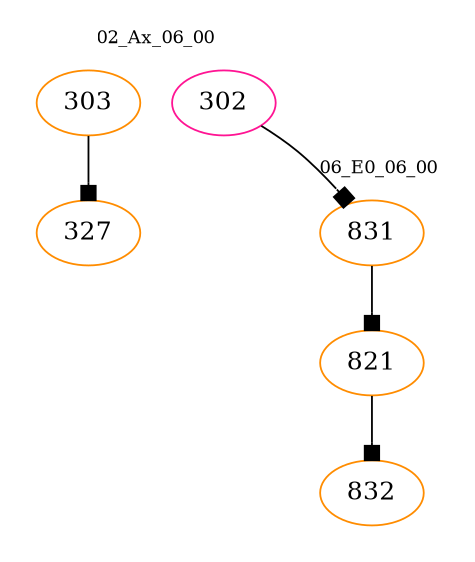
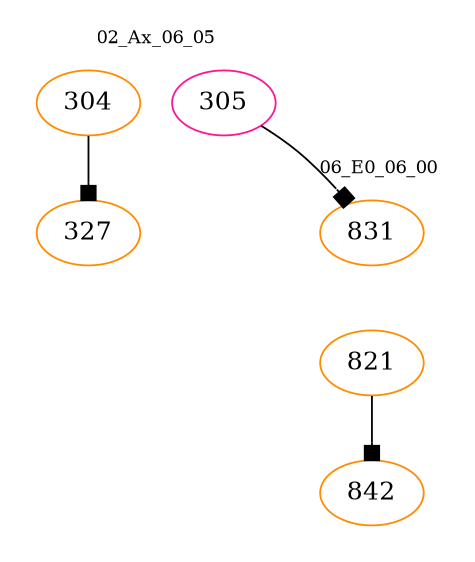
cluster "02_Ax_06_00": label "02_Ax_06_00" -> "02_Ax_06_05"
node "303": label "303" -> "304"
node "302": label "302" -> "305"
edge "831" -> "821": removed
node "832": label "832" -> "842"
